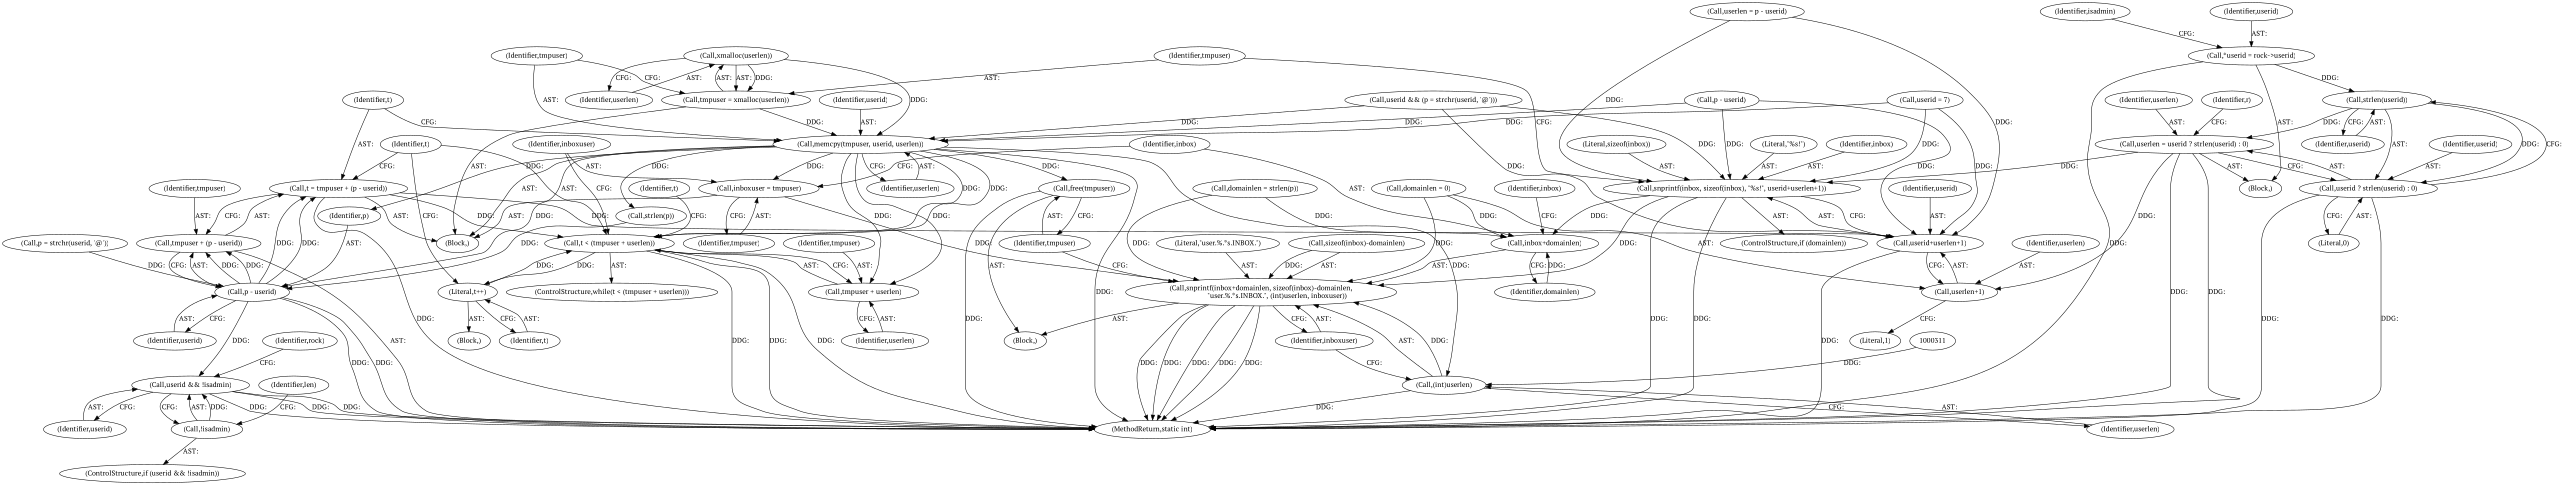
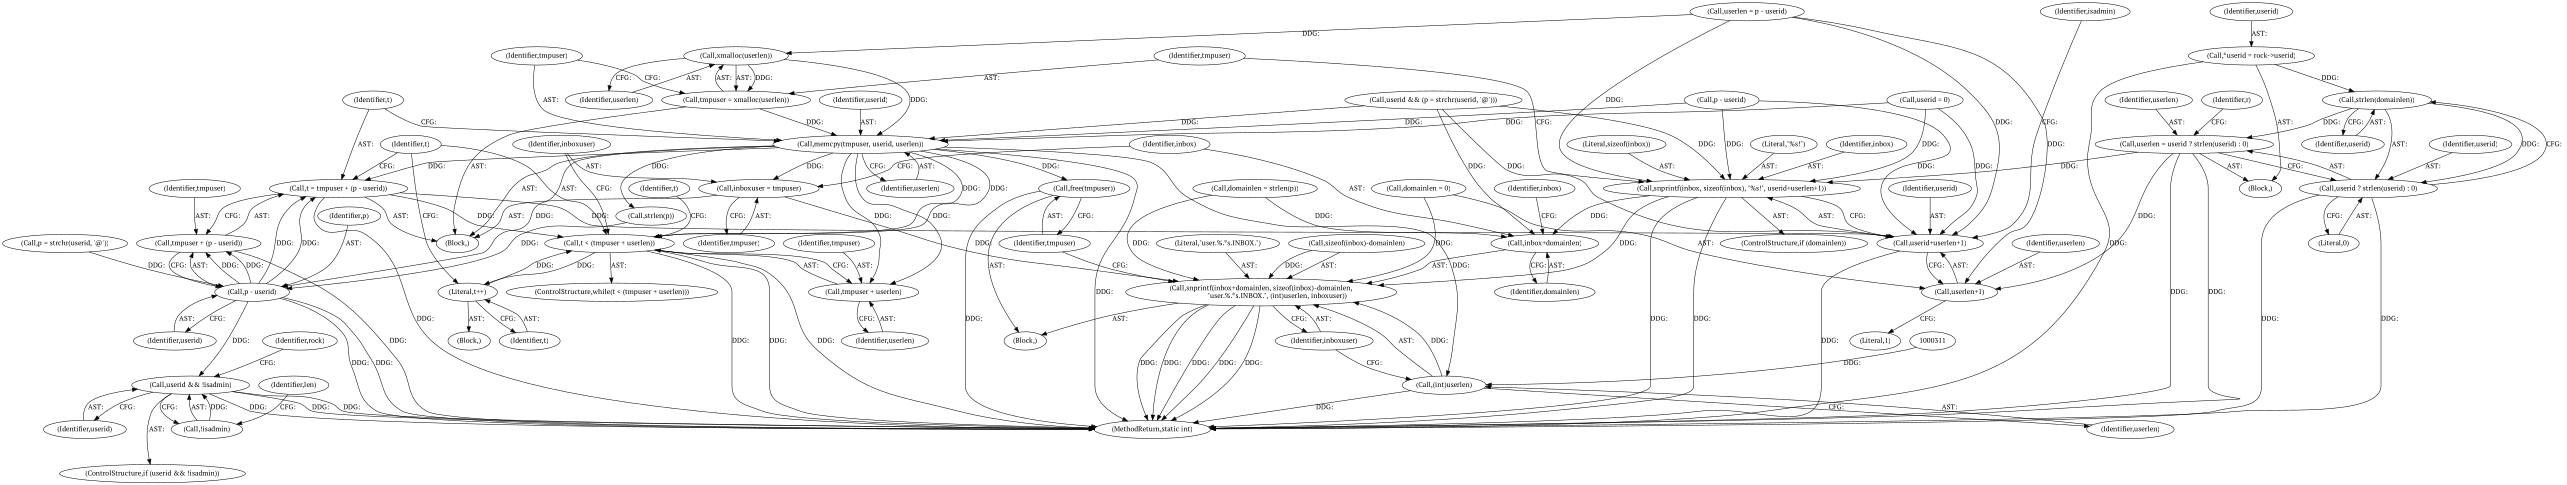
edge "(Identifier,isadmin)" -> "(Call,*userid = rock->userid)": now "(Identifier,isadmin)" -> "(Call,userid+userlen+1)"
edge "(Call,userlen = p - userid)" -> "(Call,xmalloc(userlen))": added, label "DDG:"
edge "(Call,userlen = p - userid)" -> "(Call,userlen+1)": added, label "DDG:"
node "(Call,userid = 7)": label "(Call,userid = 7)" -> "(Call,userid = 0)"
node "(Call,strlen(userid))": label "(Call,strlen(userid))" -> "(Call,strlen(domainlen))"
edge "(Call,memcpy(tmpuser, userid, userlen))" -> "(Identifier,p)": now "(Call,memcpy(tmpuser, userid, userlen))" -> "(Call,t = tmpuser + (p - userid))"
edge "(Call,domainlen = 0)" -> "(Call,inbox+domainlen)": now "(Call,userid && (p = strchr(userid, '@')))" -> "(Call,inbox+domainlen)"
edge "(Identifier,domainlen)" -> "(Call,inbox+domainlen)": label "DDG: " -> "AST: "
edge "(Call,tmpuser + (p - userid))" -> "(MethodReturn,static int)": label "AST: " -> "DDG: "
edge "(Call,!isadmin)" -> "(ControlStructure,if (userid && !isadmin))": now "(Call,userid && !isadmin)" -> "(ControlStructure,if (userid && !isadmin))"
